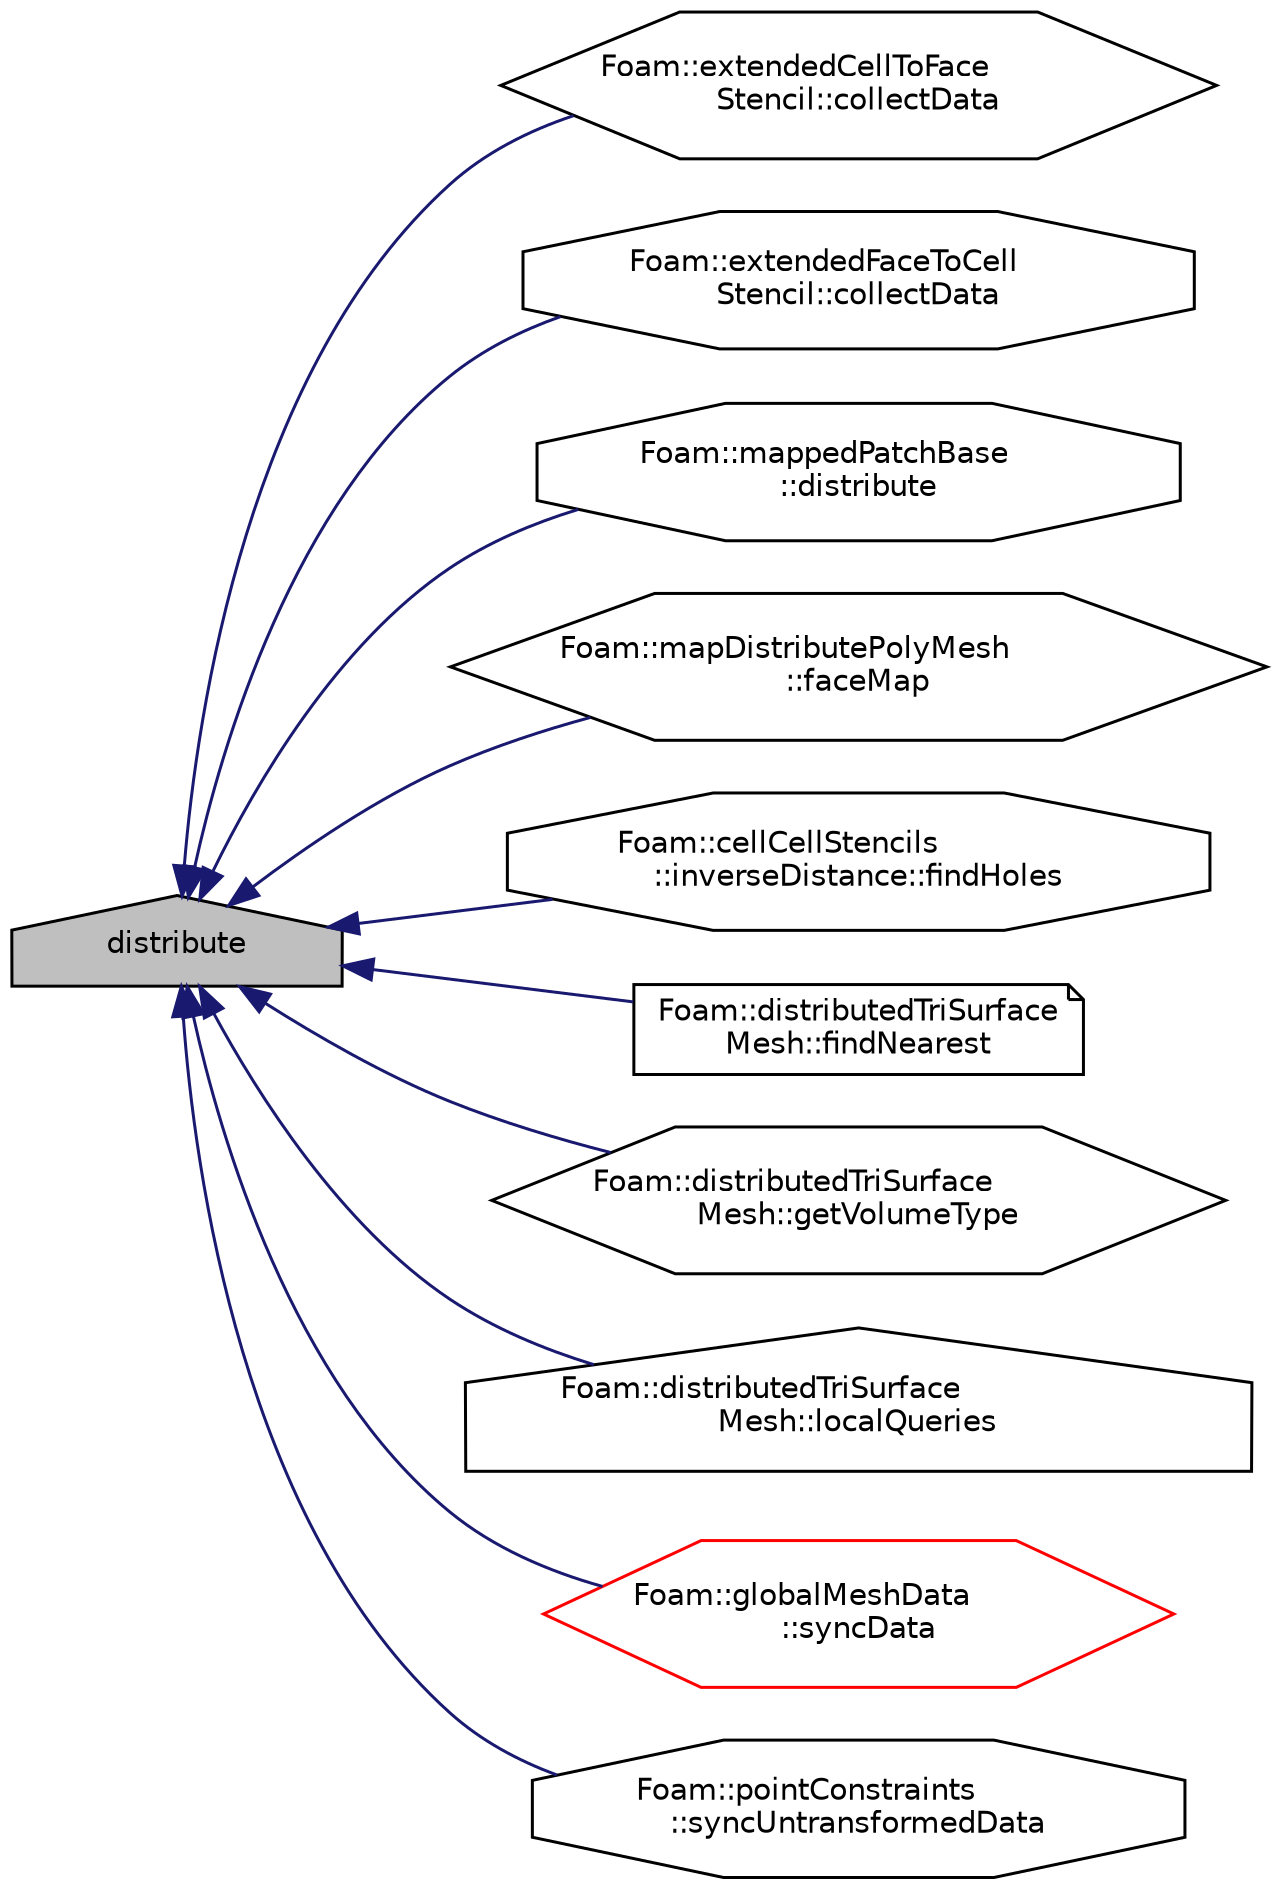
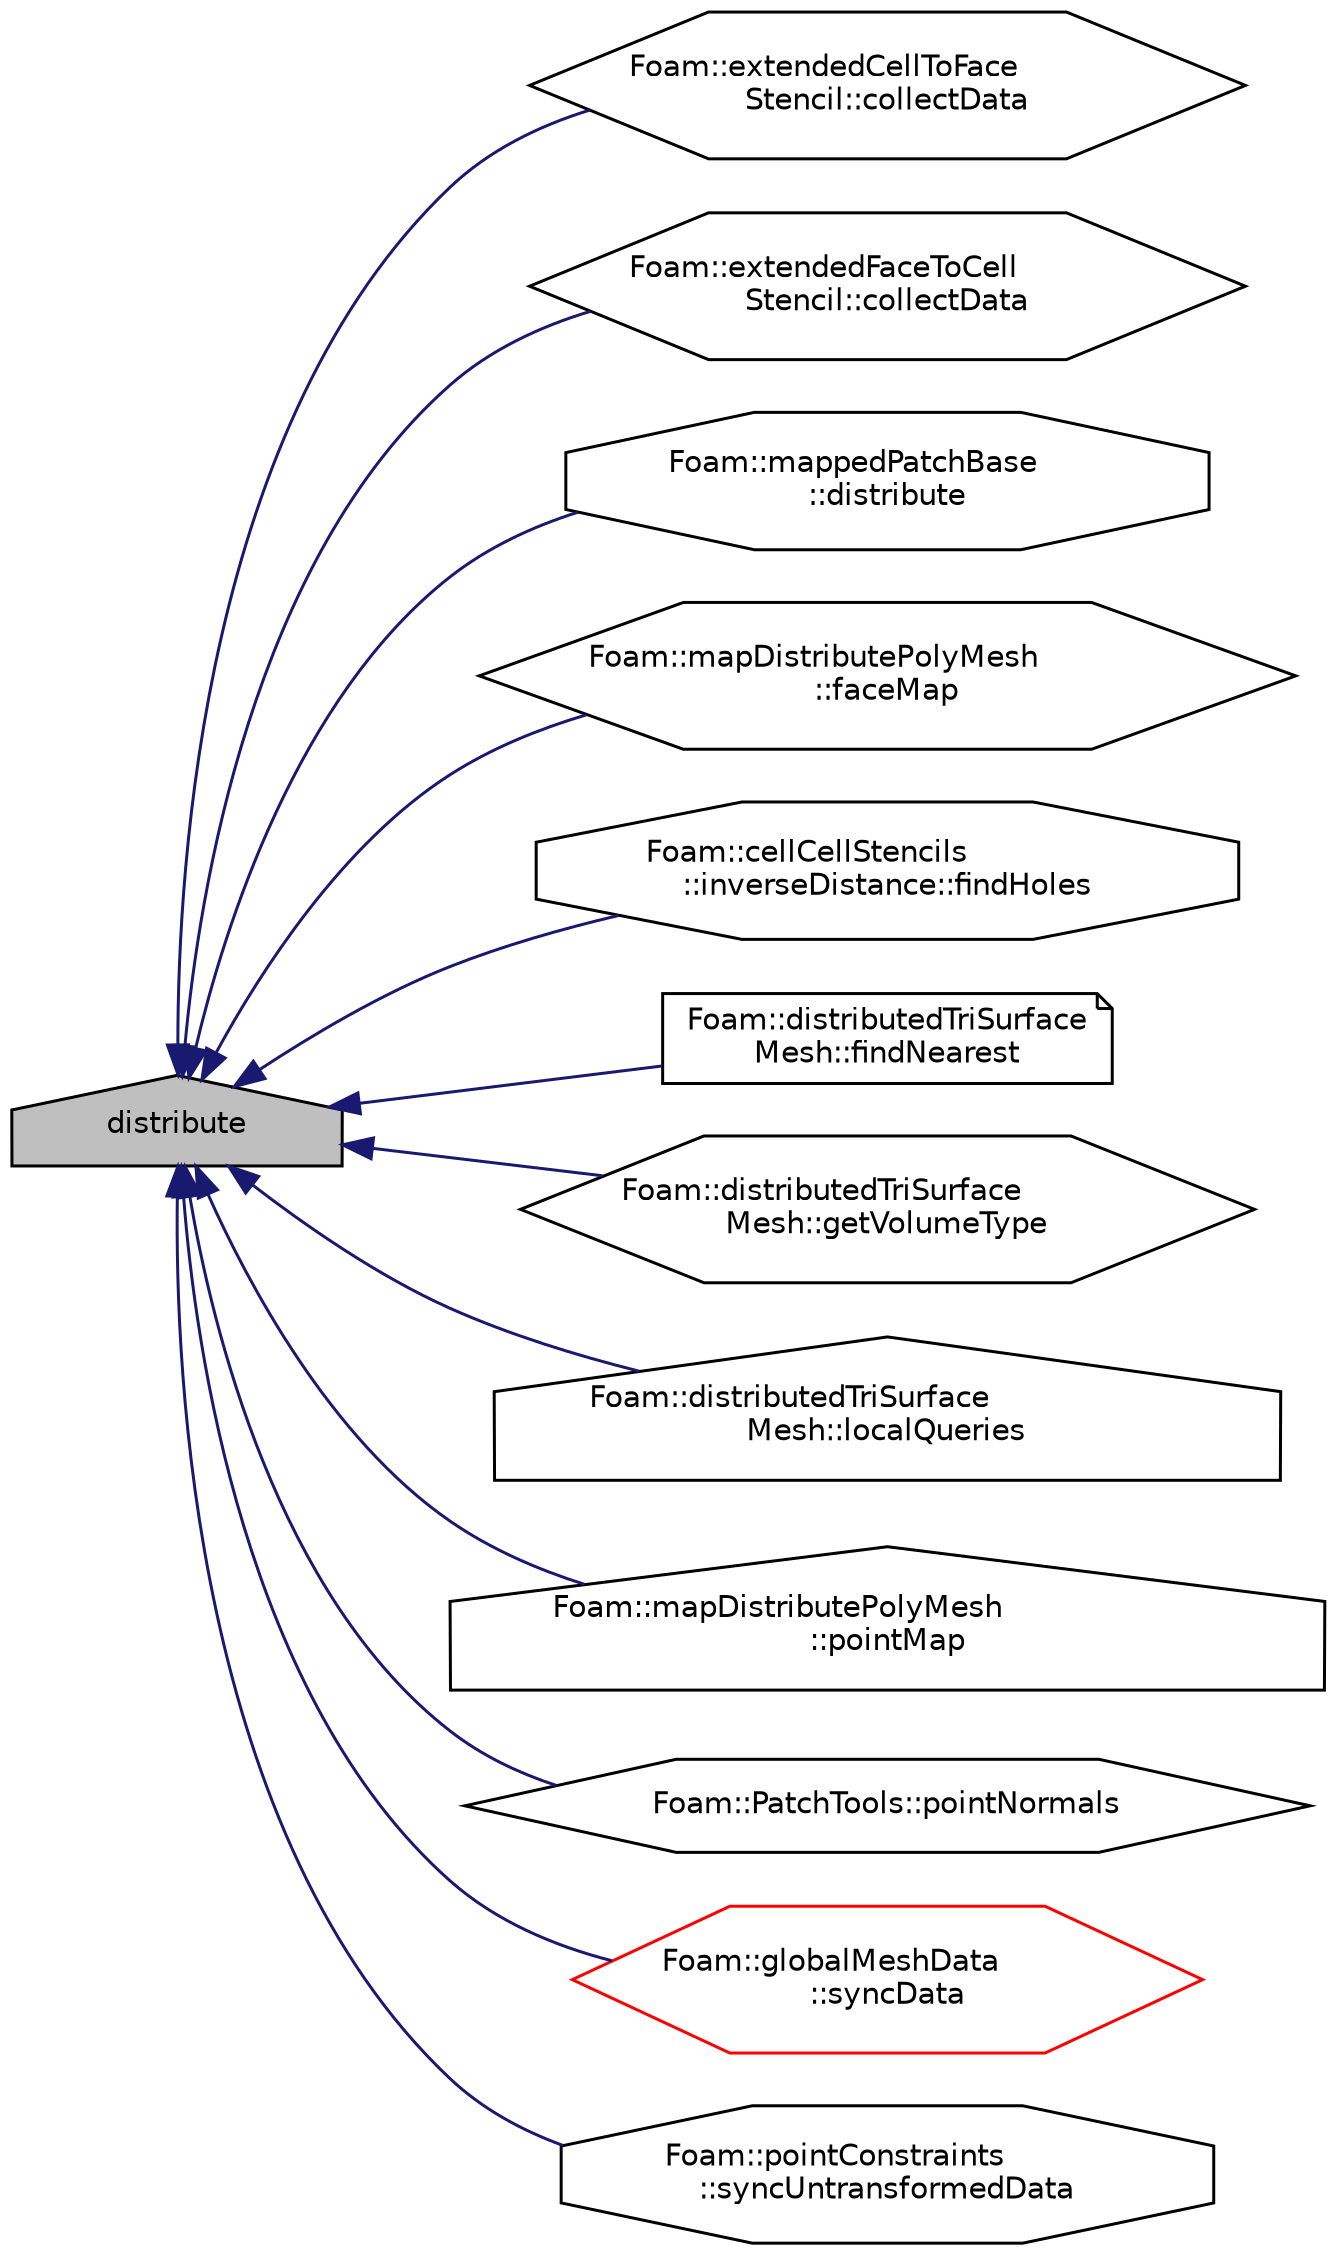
node "Foam::extendedFaceToCell Stencil::collectData": shape octagon -> hexagon
node "Foam::mapDistributePolyMesh ::pointMap": added
node "Foam::PatchTools::pointNormals": added
